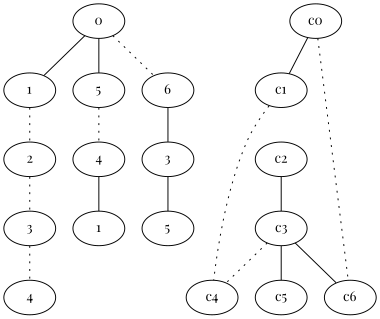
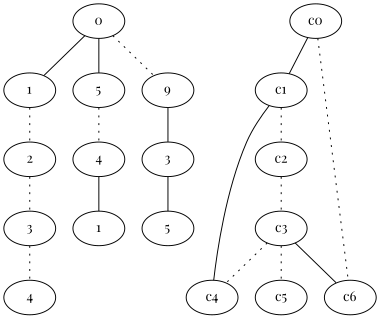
node "6": label "6" -> "9"
edge "c1" -- "c2": added
edge "c1" -- "c4": style dotted -> solid
edge "c2" -- "c3": style solid -> dotted
edge "c3" -- "c5": style solid -> dotted
